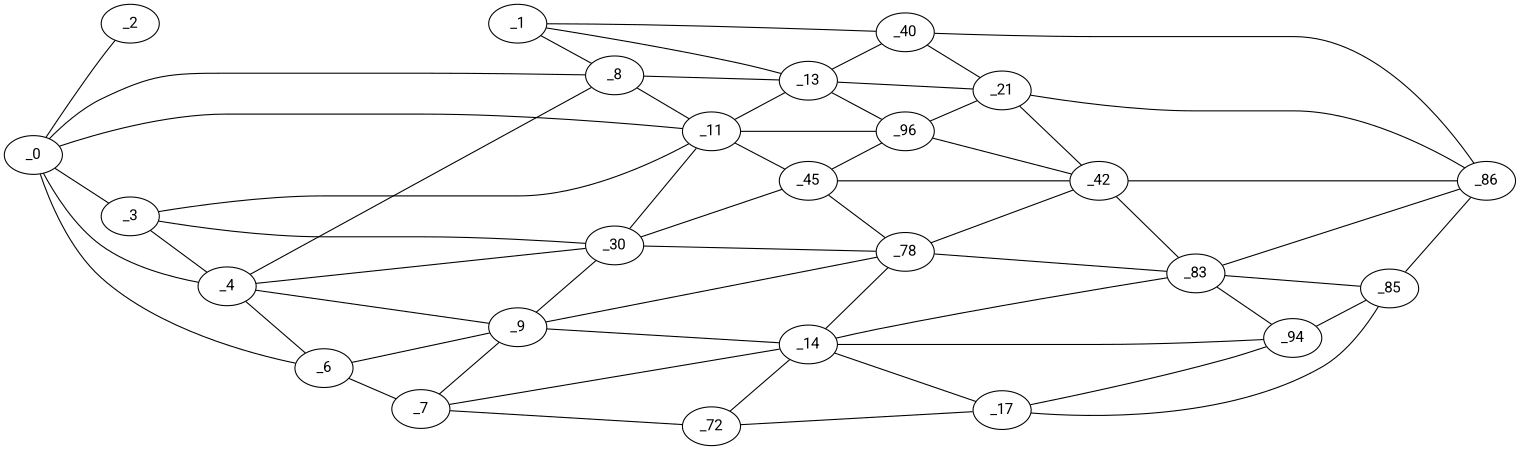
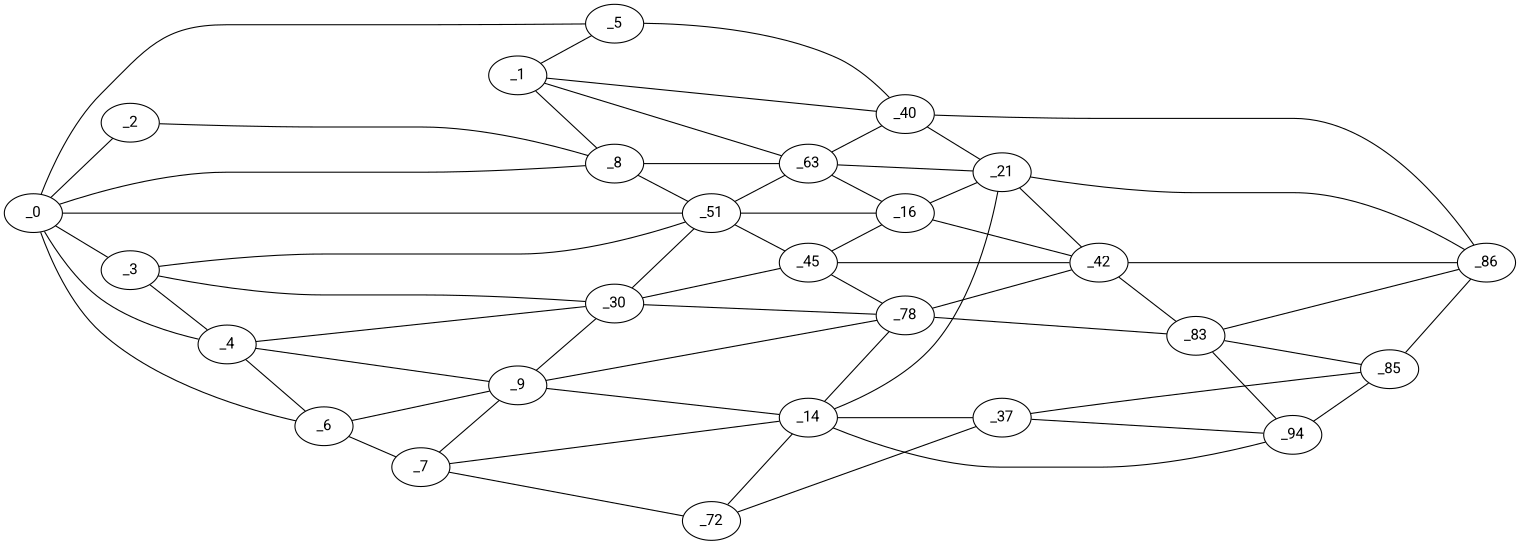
node "_5": added
node "_13": label "_13" -> "_63"
node "_11": label "_11" -> "_51"
node "_96": label "_96" -> "_16"
edge "_8" -- "_4": now "_8" -- "_2"
edge "_83" -- "_14": now "_21" -- "_14"
node "_17": label "_17" -> "_37"
